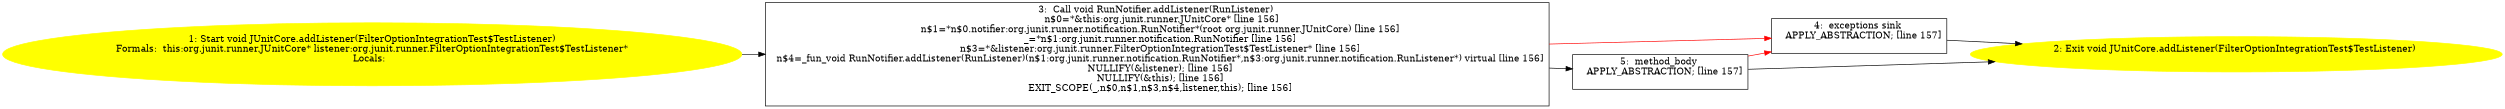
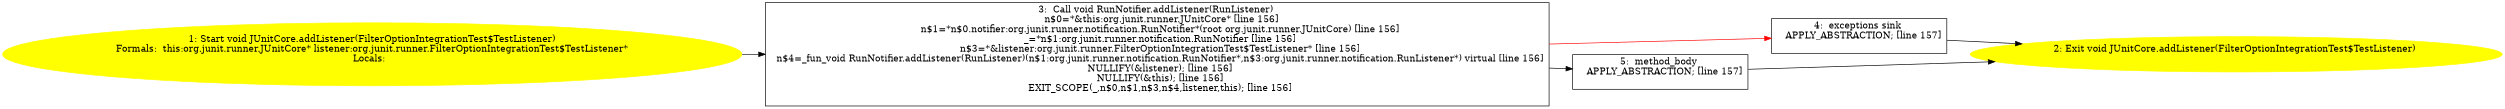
edge "5:  method_body APPLY_ABSTRACTION; [line 157]" -> "4:  exceptions sink APPLY_ABSTRACTION; [line 157]": removed
